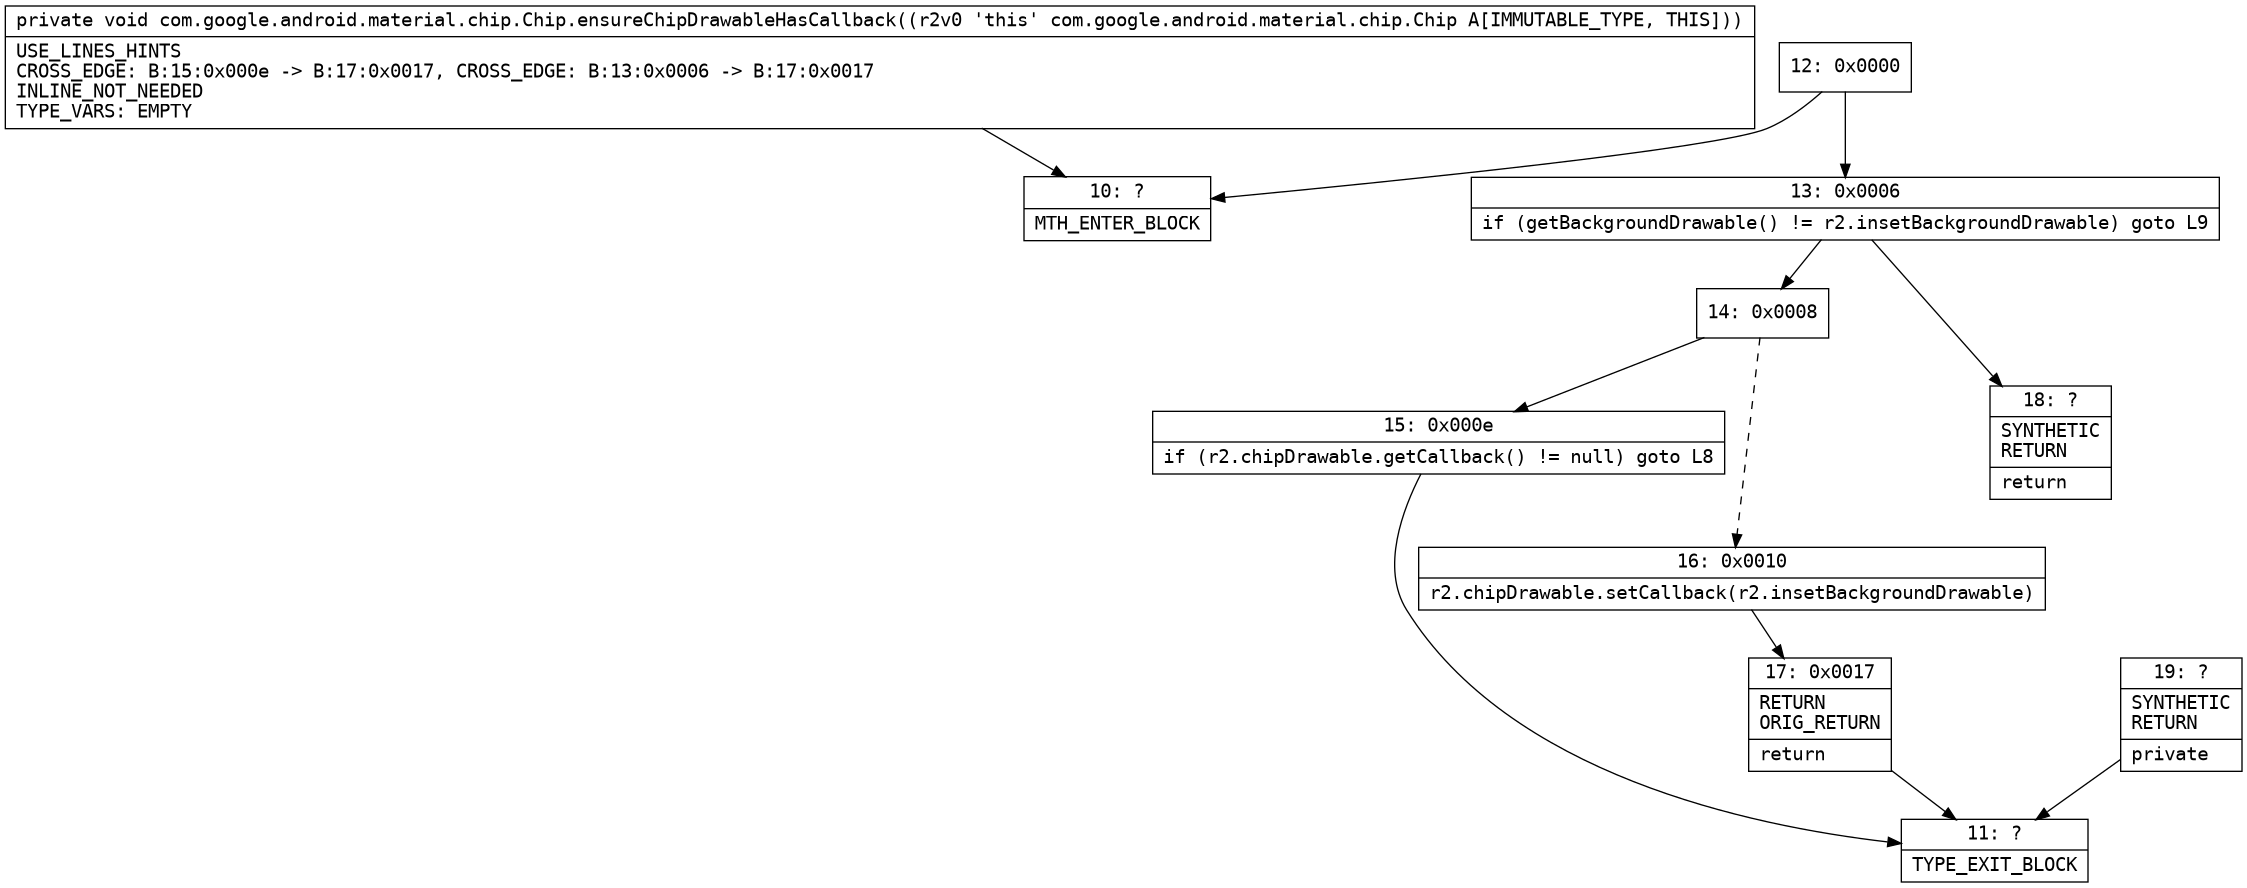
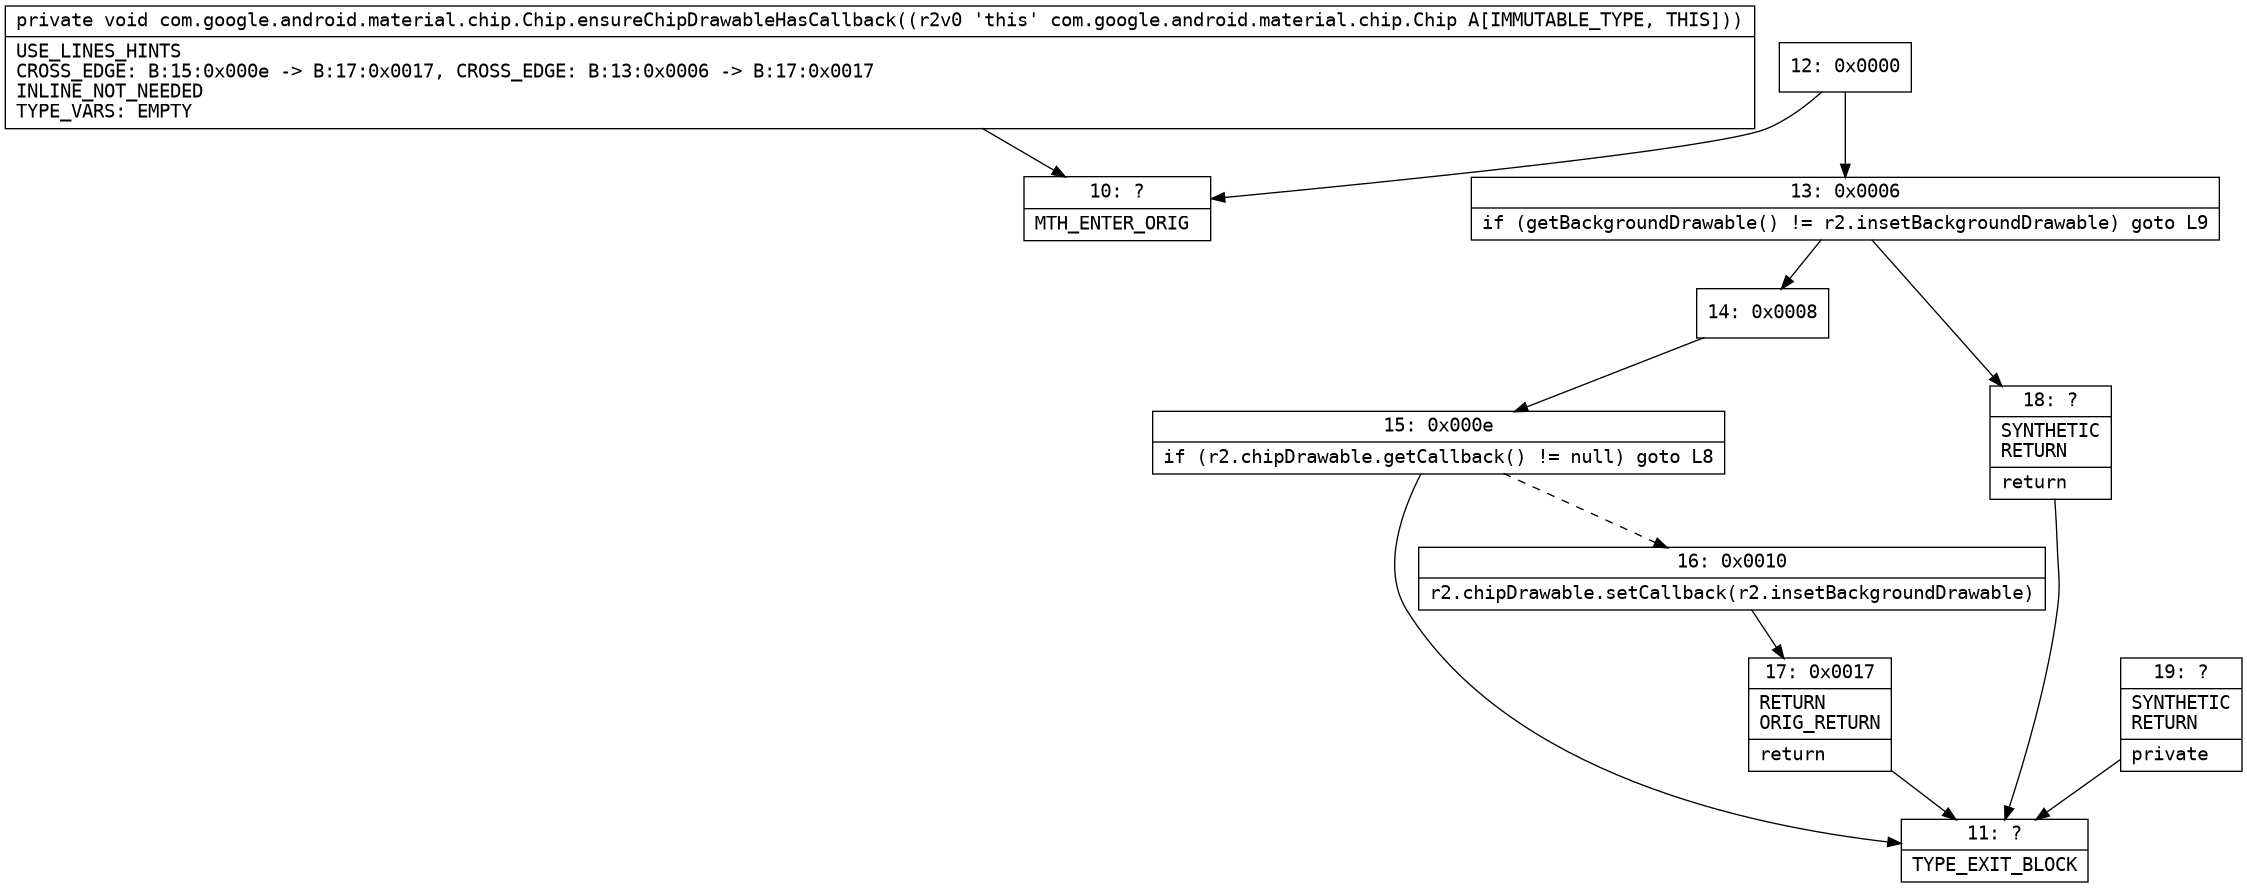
node "10: ?": text "MTH_ENTER_BLOCK" -> "MTH_ENTER_ORIG"
edge "14: 0x0008" -> "16: 0x0010": now "15: 0x000e" -> "16: 0x0010"
edge "18: ?" -> "11: ?": added
